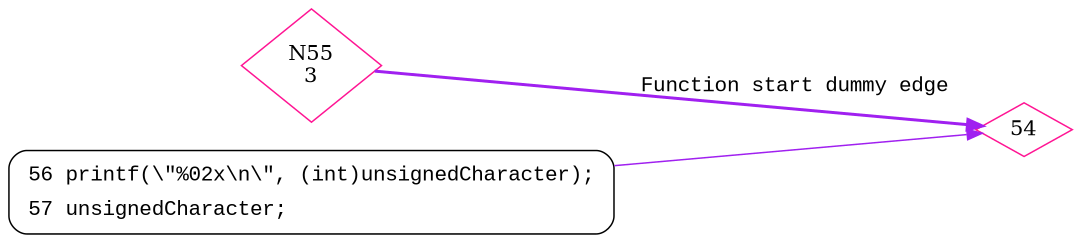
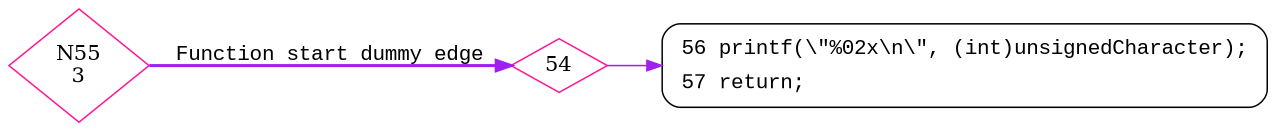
edge "56" -> "54": reversed
node "56": text "unsignedCharacter;" -> "return;"
